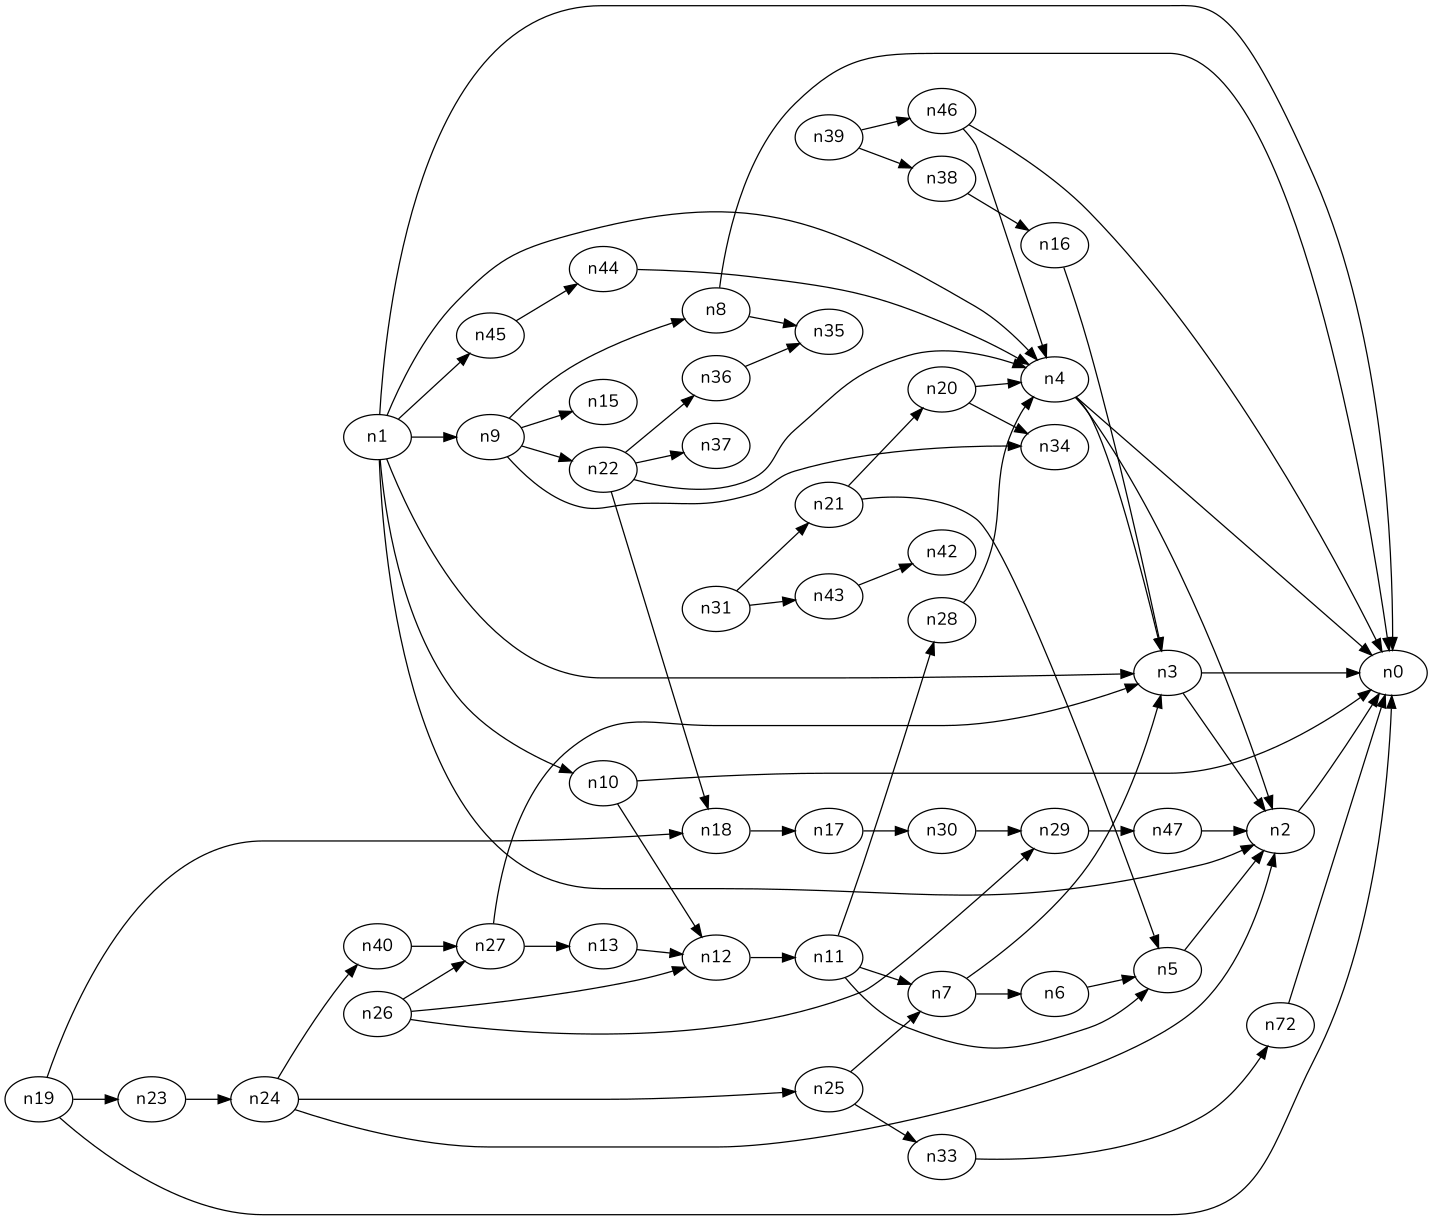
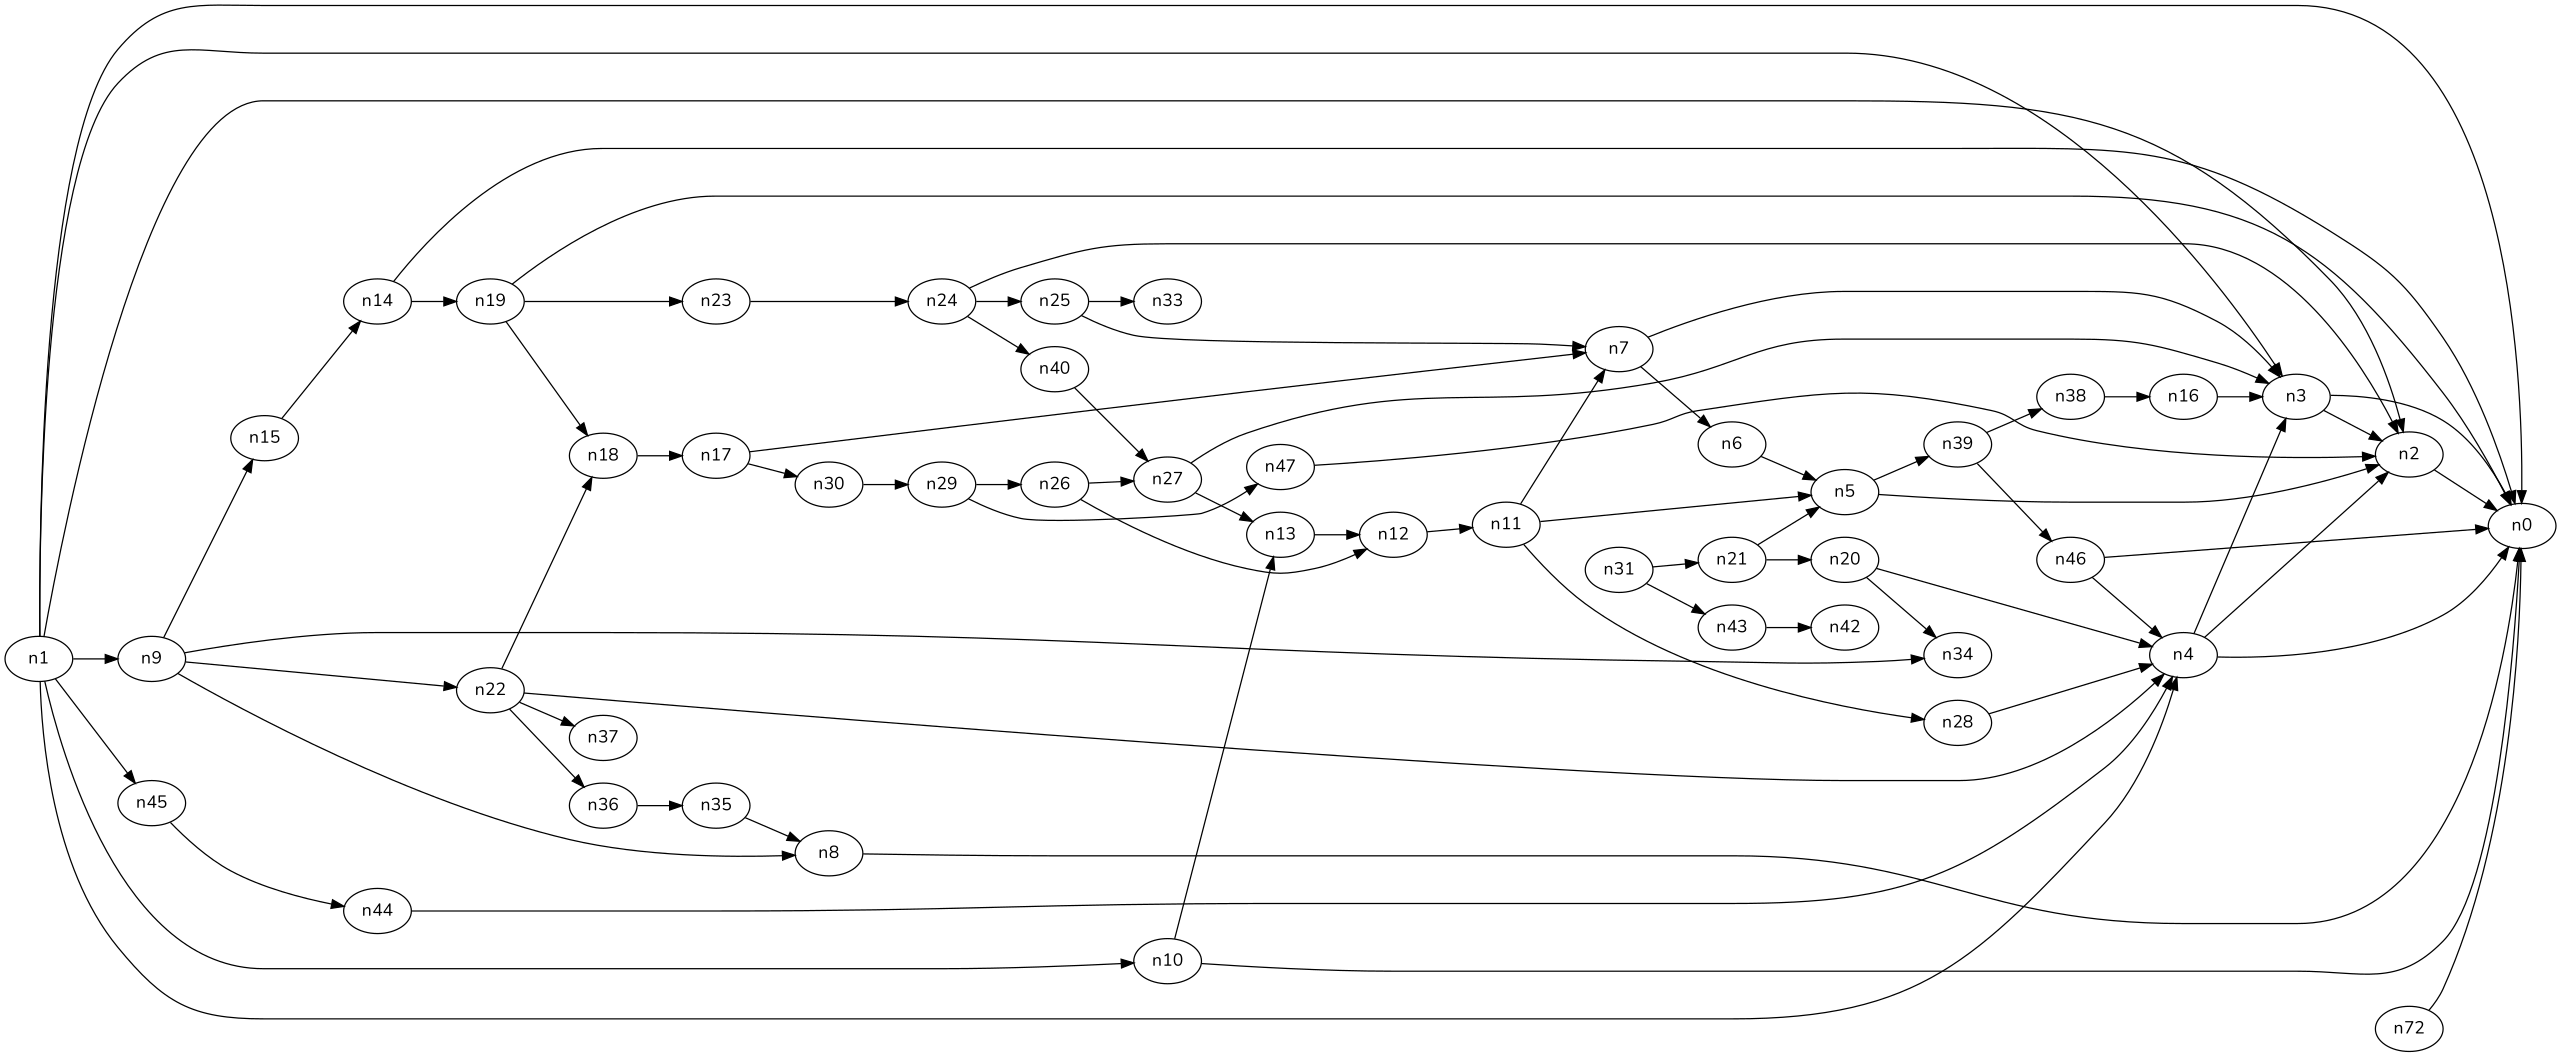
node "n14": added
edge "n8" -> "n35": reversed
edge "n17" -> "n7": added
edge "n5" -> "n39": added
edge "n10" -> "n12": now "n10" -> "n13"
edge "n26" -> "n29": reversed
edge "n33" -> "n72": removed
